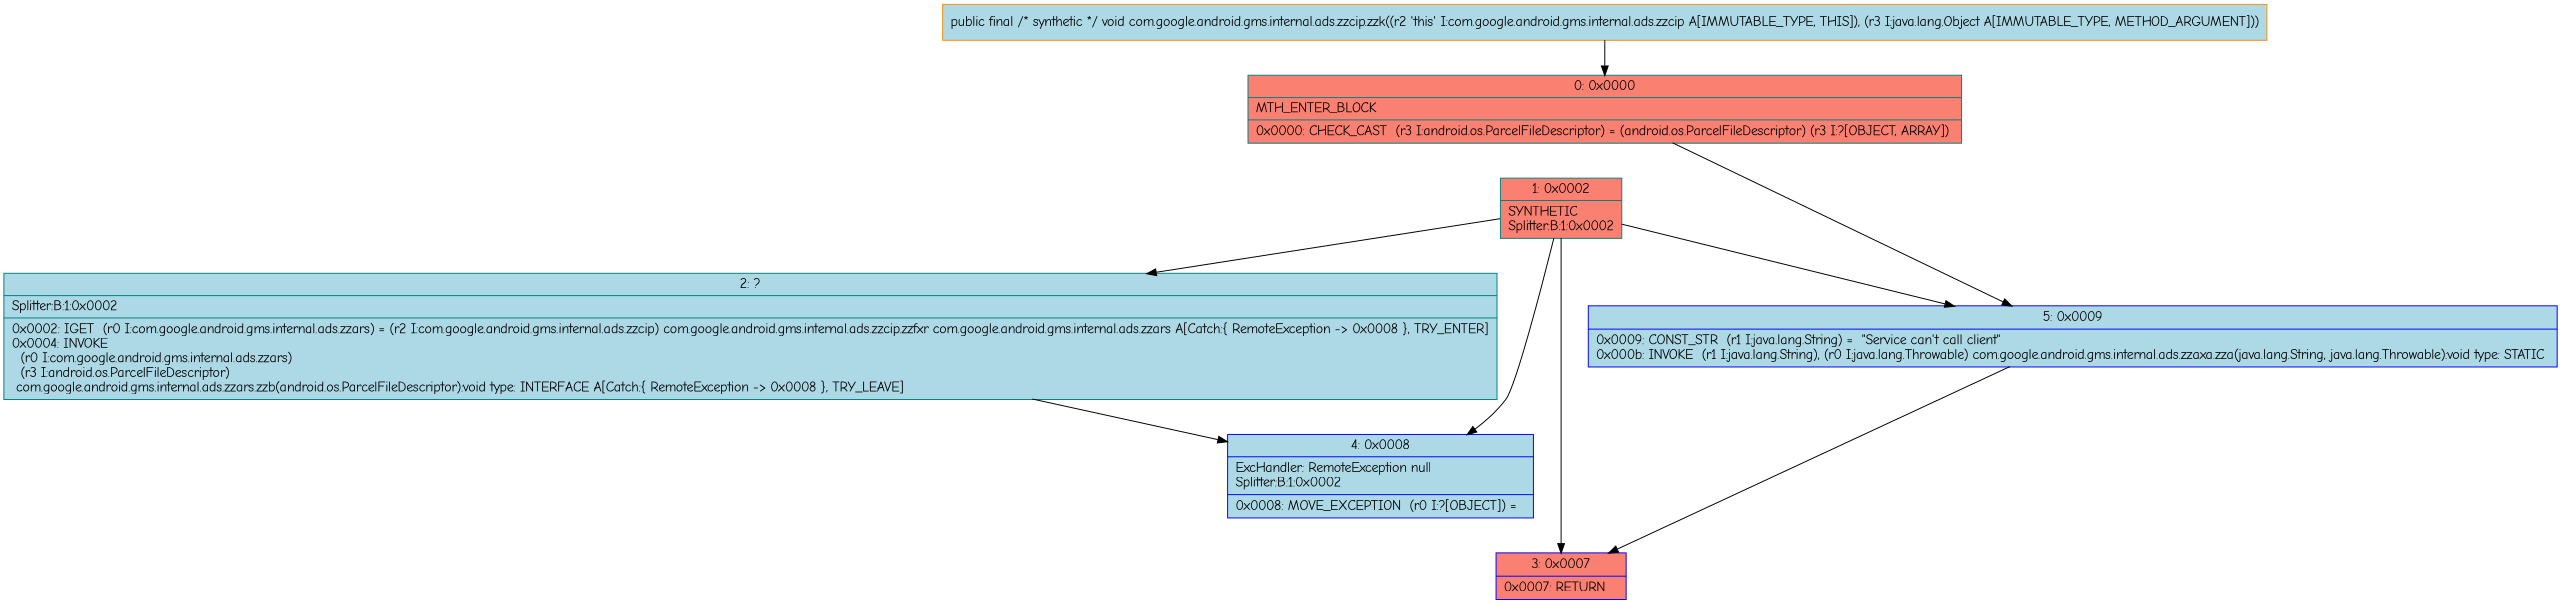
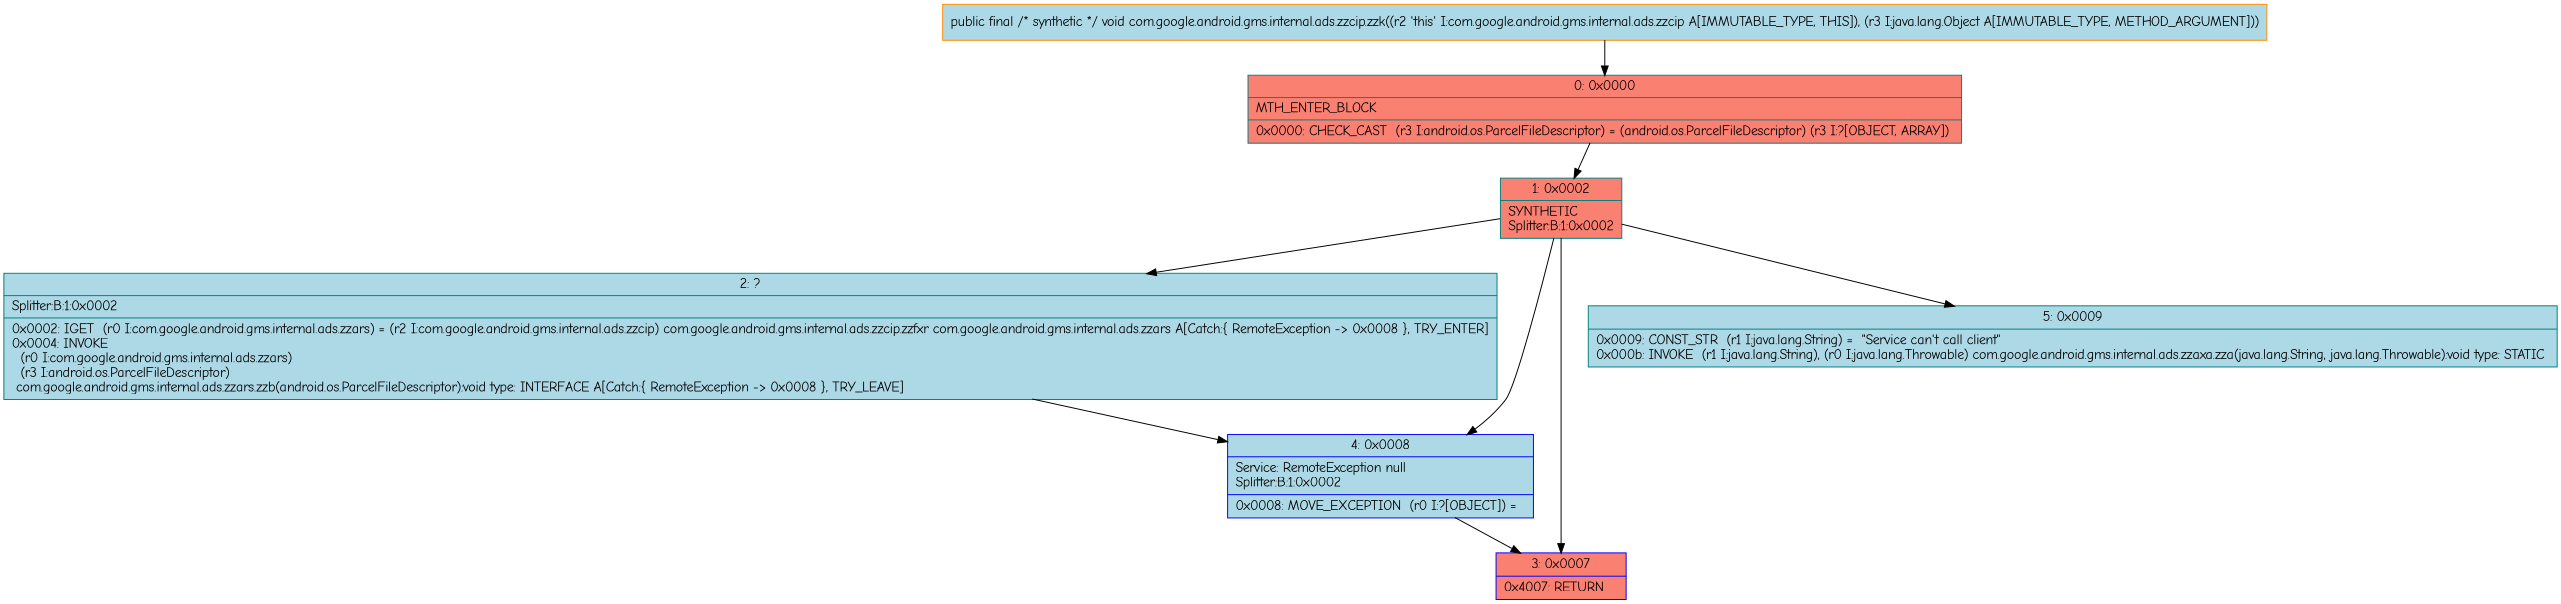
edge "0: 0x0000" -> "5: 0x0009": now "0: 0x0000" -> "1: 0x0002"
node "5: 0x0009": color blue -> teal
edge "5: 0x0009" -> "3: 0x0007": now "4: 0x0008" -> "3: 0x0007"
node "4: 0x0008": text "ExcHandler: RemoteException null" -> "Service: RemoteException null"
node "3: 0x0007": text "0x0007: RETURN" -> "0x4007: RETURN"
